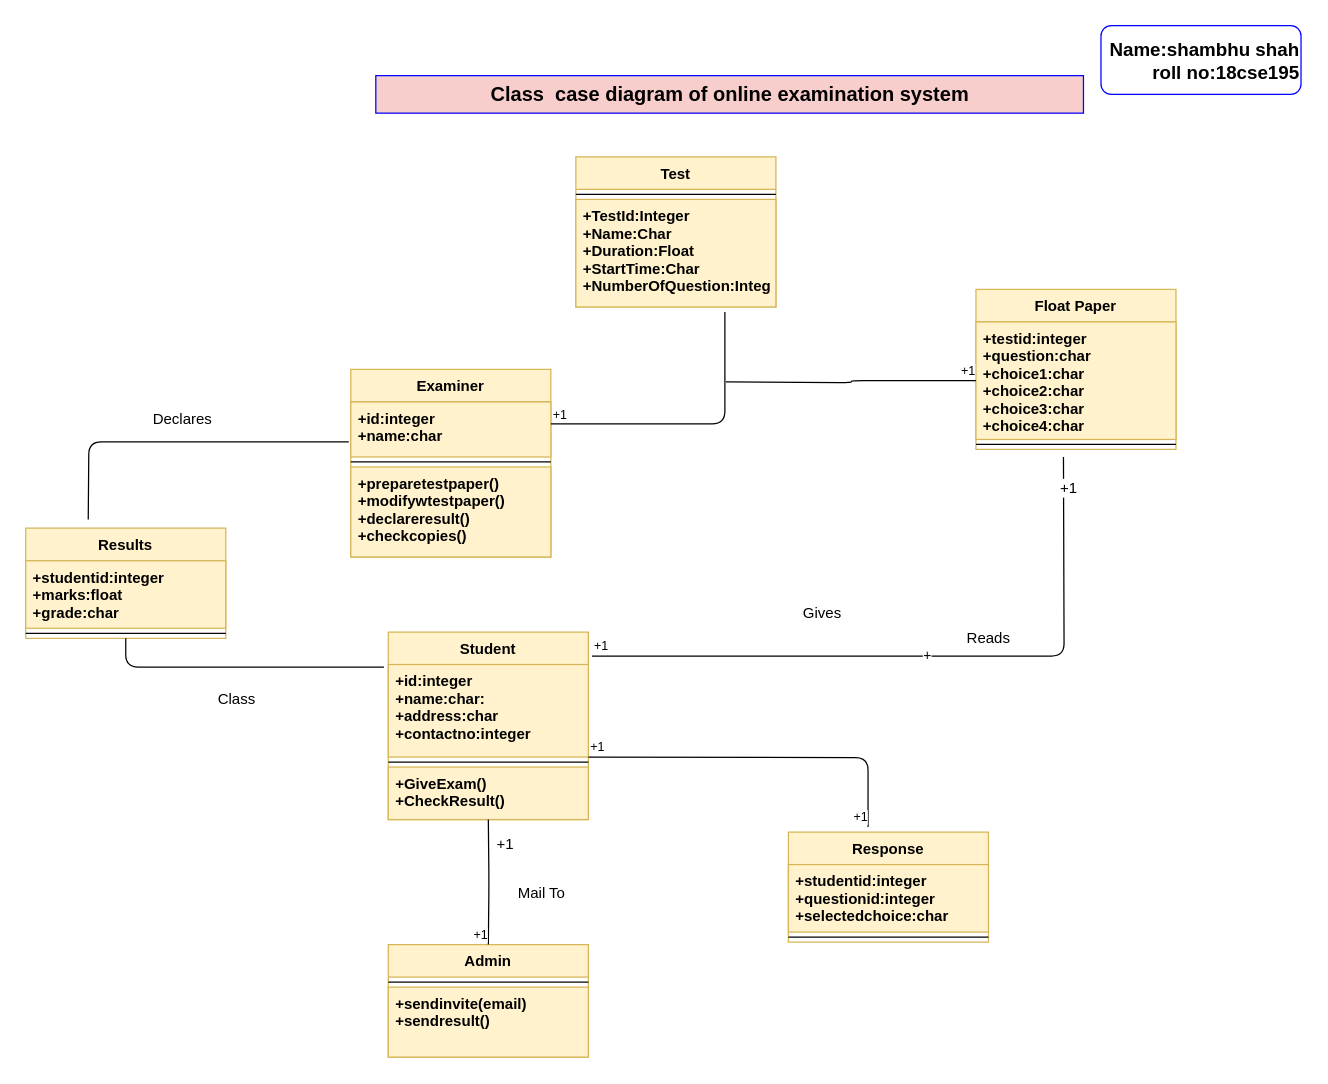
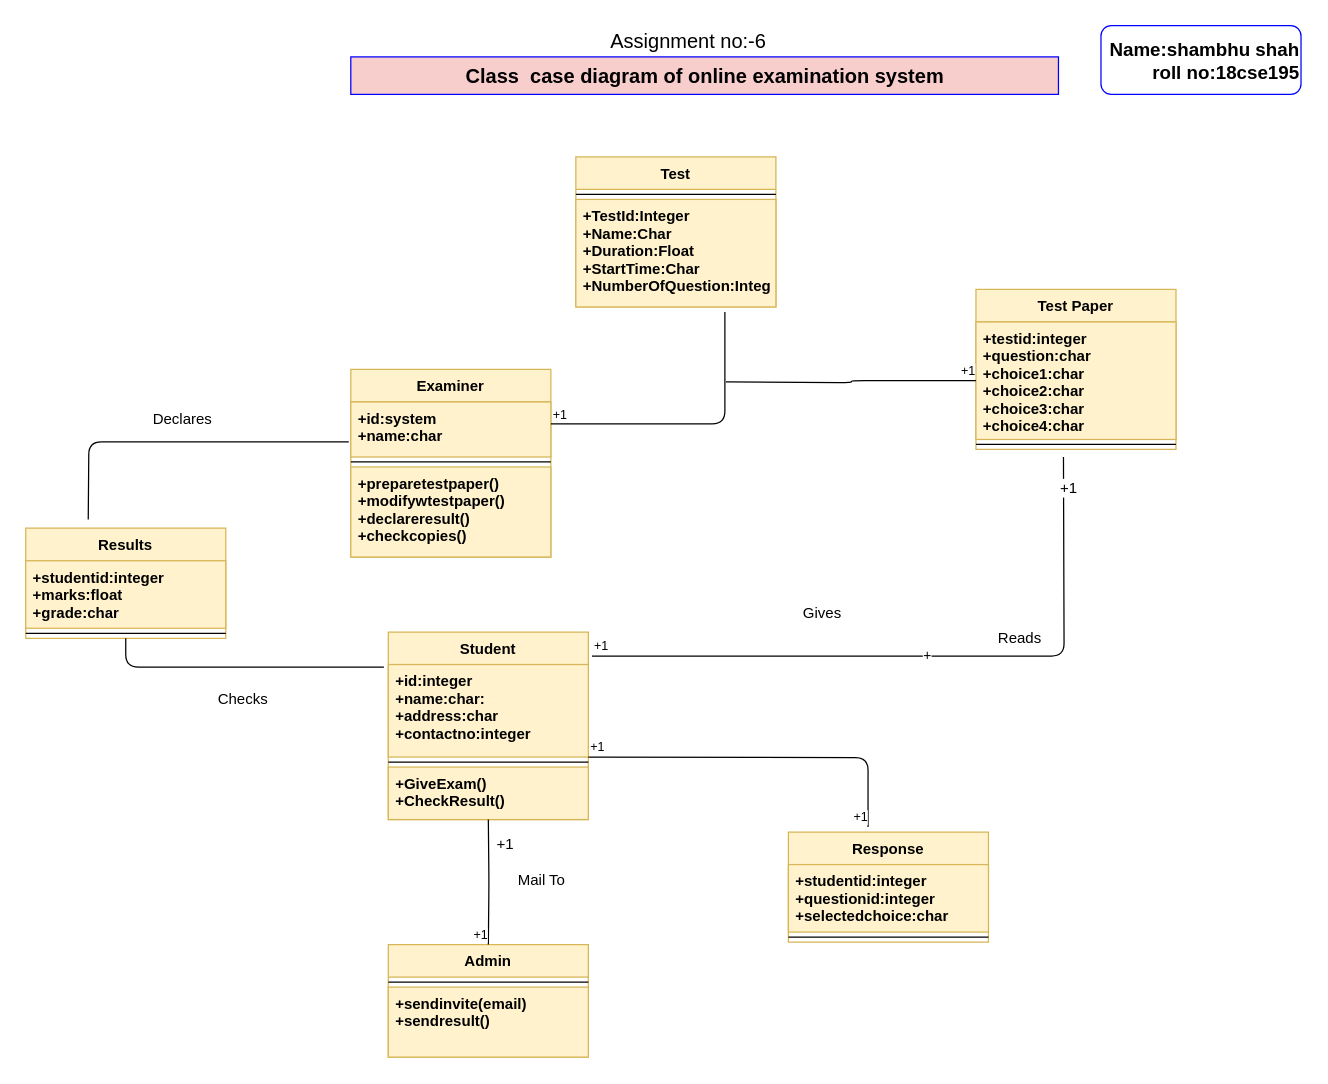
node "Assignment no:-6": added
node "Class case diagram of online examination system": moved (729, 94) -> (704, 76)
node "Float Paper": label "Float Paper" -> "Test Paper"
node "+id:integer +name:char": label "+id:integer +name:char" -> "+id:system +name:char"
node "Reads": moved (996, 638) -> (1027, 638)
node "Class": label "Class" -> "Checks"
node "Mail To": moved (547, 893) -> (547, 881)
